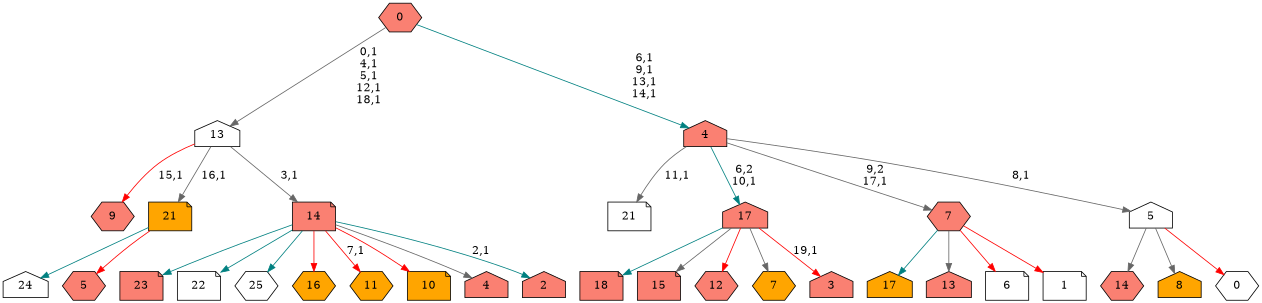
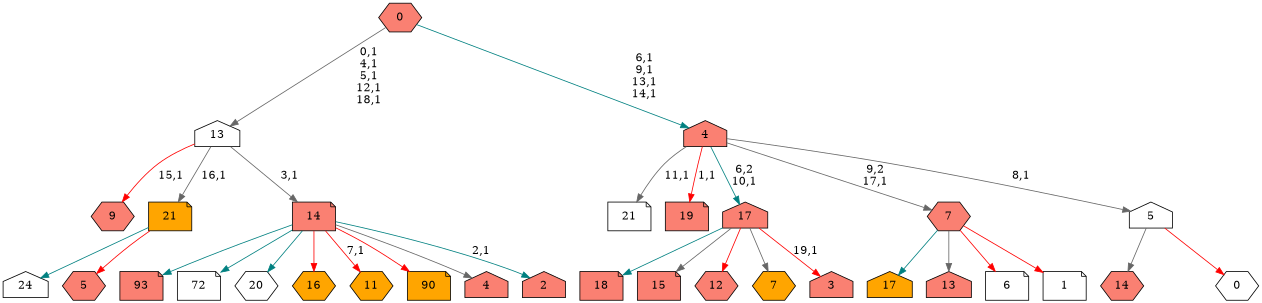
node "19": added
node "23": label "23" -> "93"
node "22": label "22" -> "72"
node "25": label "25" -> "20"
node "10": label "10" -> "90"
node "8": removed
